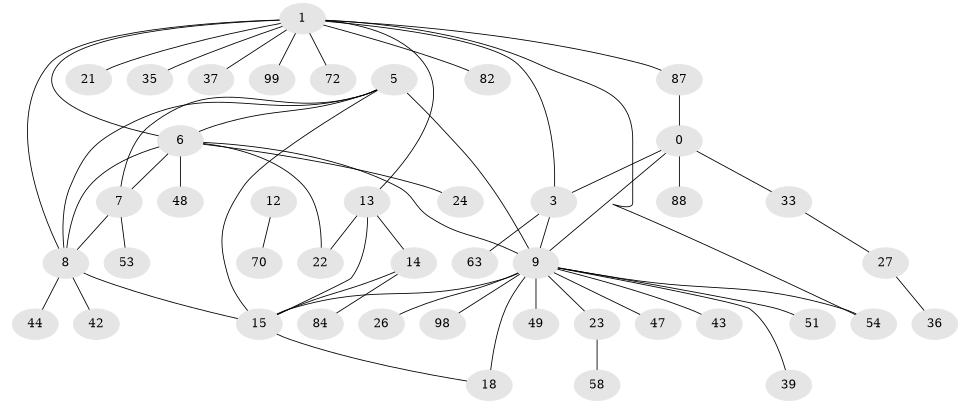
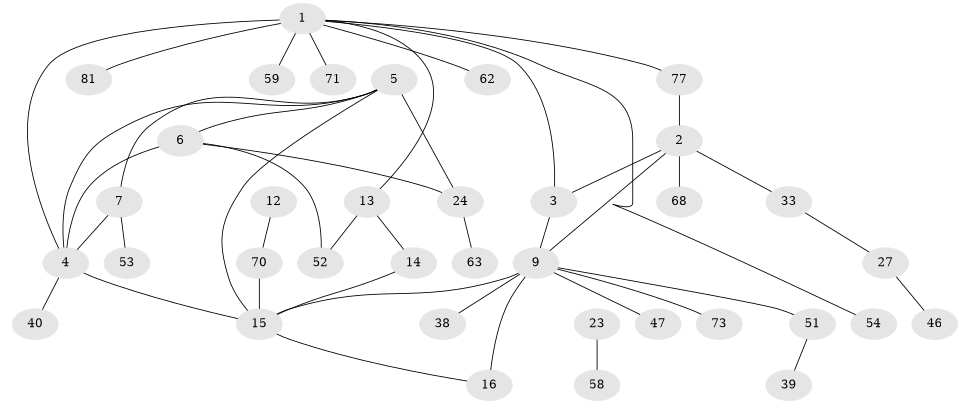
edge "1" -- "6": removed
node "21": label "21" -> "81"
node "35": removed
node "37": removed
node "99": label "99" -> "59"
node "72": label "72" -> "71"
node "82": label "82" -> "62"
node "87": label "87" -> "77"
node "0": label "0" -> "2"
edge "5" -- "9": now "5" -- "24"
edge "6" -- "7": removed
edge "6" -- "9": removed
node "48": removed
node "88": label "88" -> "68"
edge "3" -- "63": now "24" -- "63"
node "8": label "8" -> "4"
node "22": label "22" -> "52"
edge "13" -- "15": now "70" -- "15"
edge "9" -- "54": removed
edge "9" -- "23": removed
edge "9" -- "39": now "51" -- "39"
node "44": label "44" -> "40"
node "42": removed
node "84": removed
node "26": removed
node "98": label "98" -> "38"
node "49": removed
node "43": label "43" -> "73"
node "36": label "36" -> "46"
node "18": label "18" -> "16"
